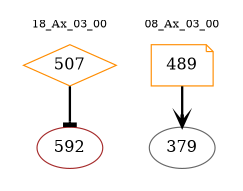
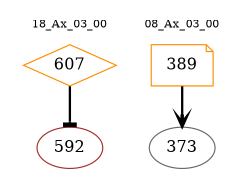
node "507": label "507" -> "607"
node "489": label "489" -> "389"
node "379": label "379" -> "373"
